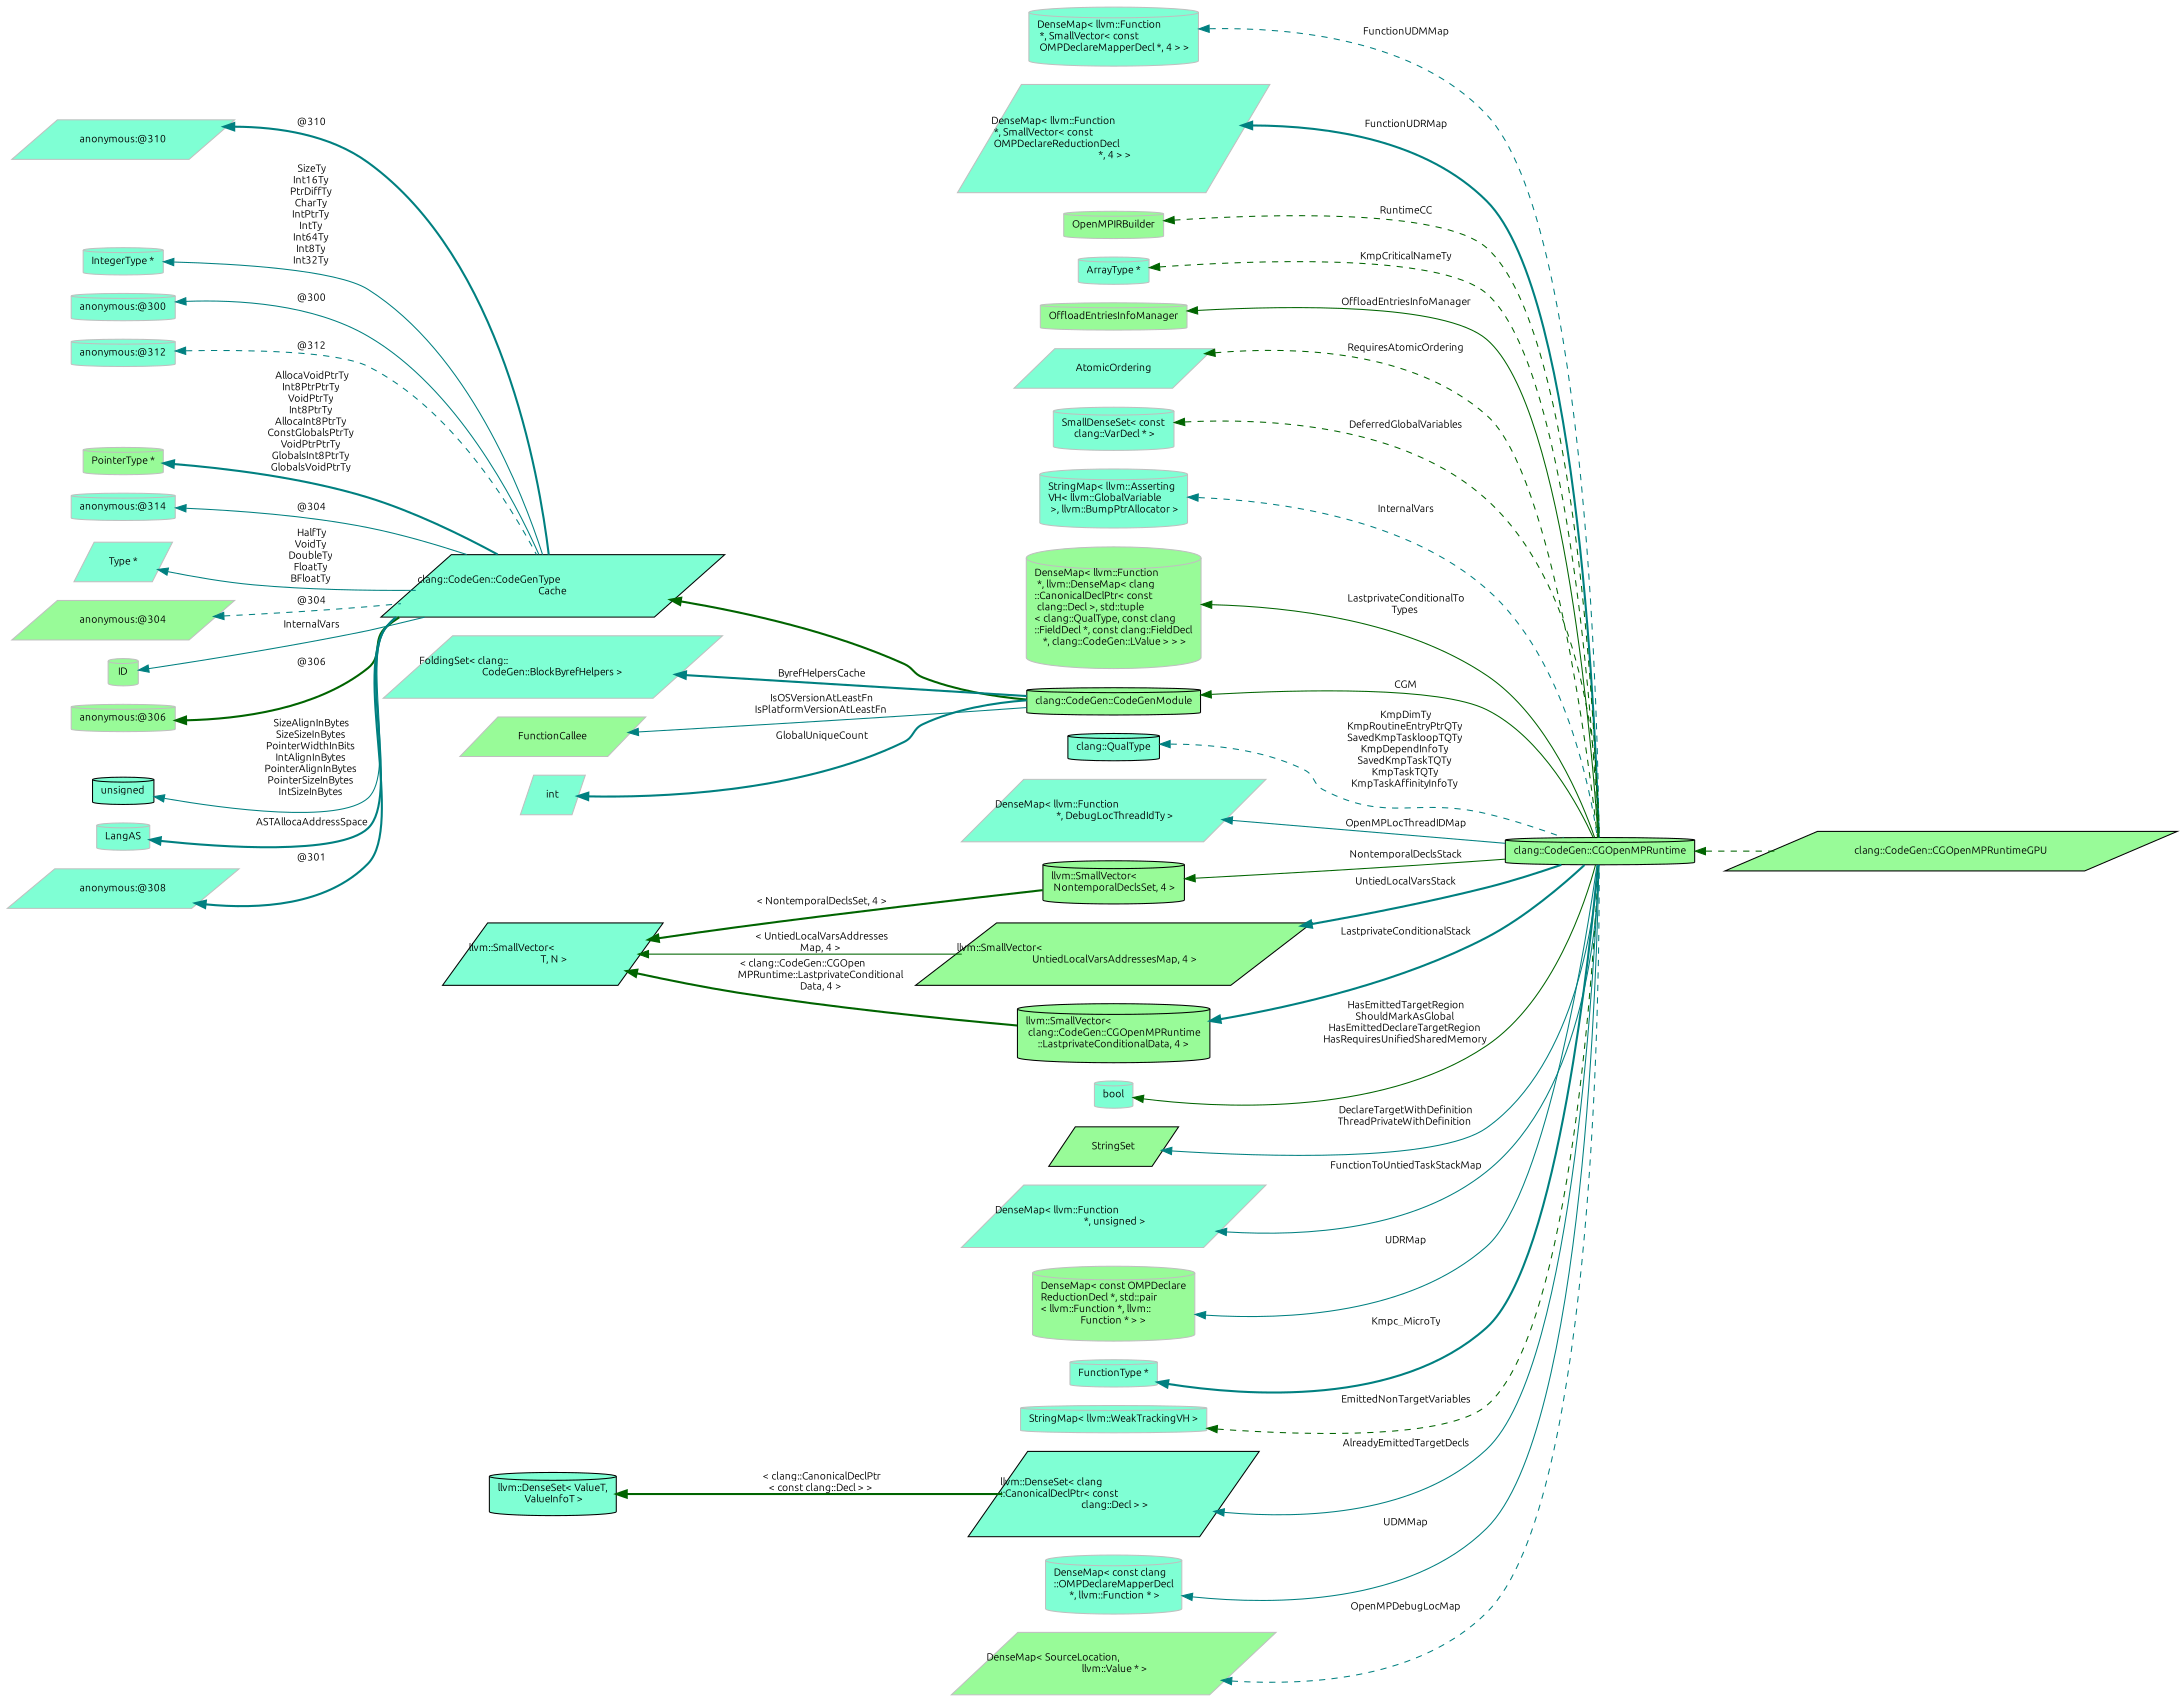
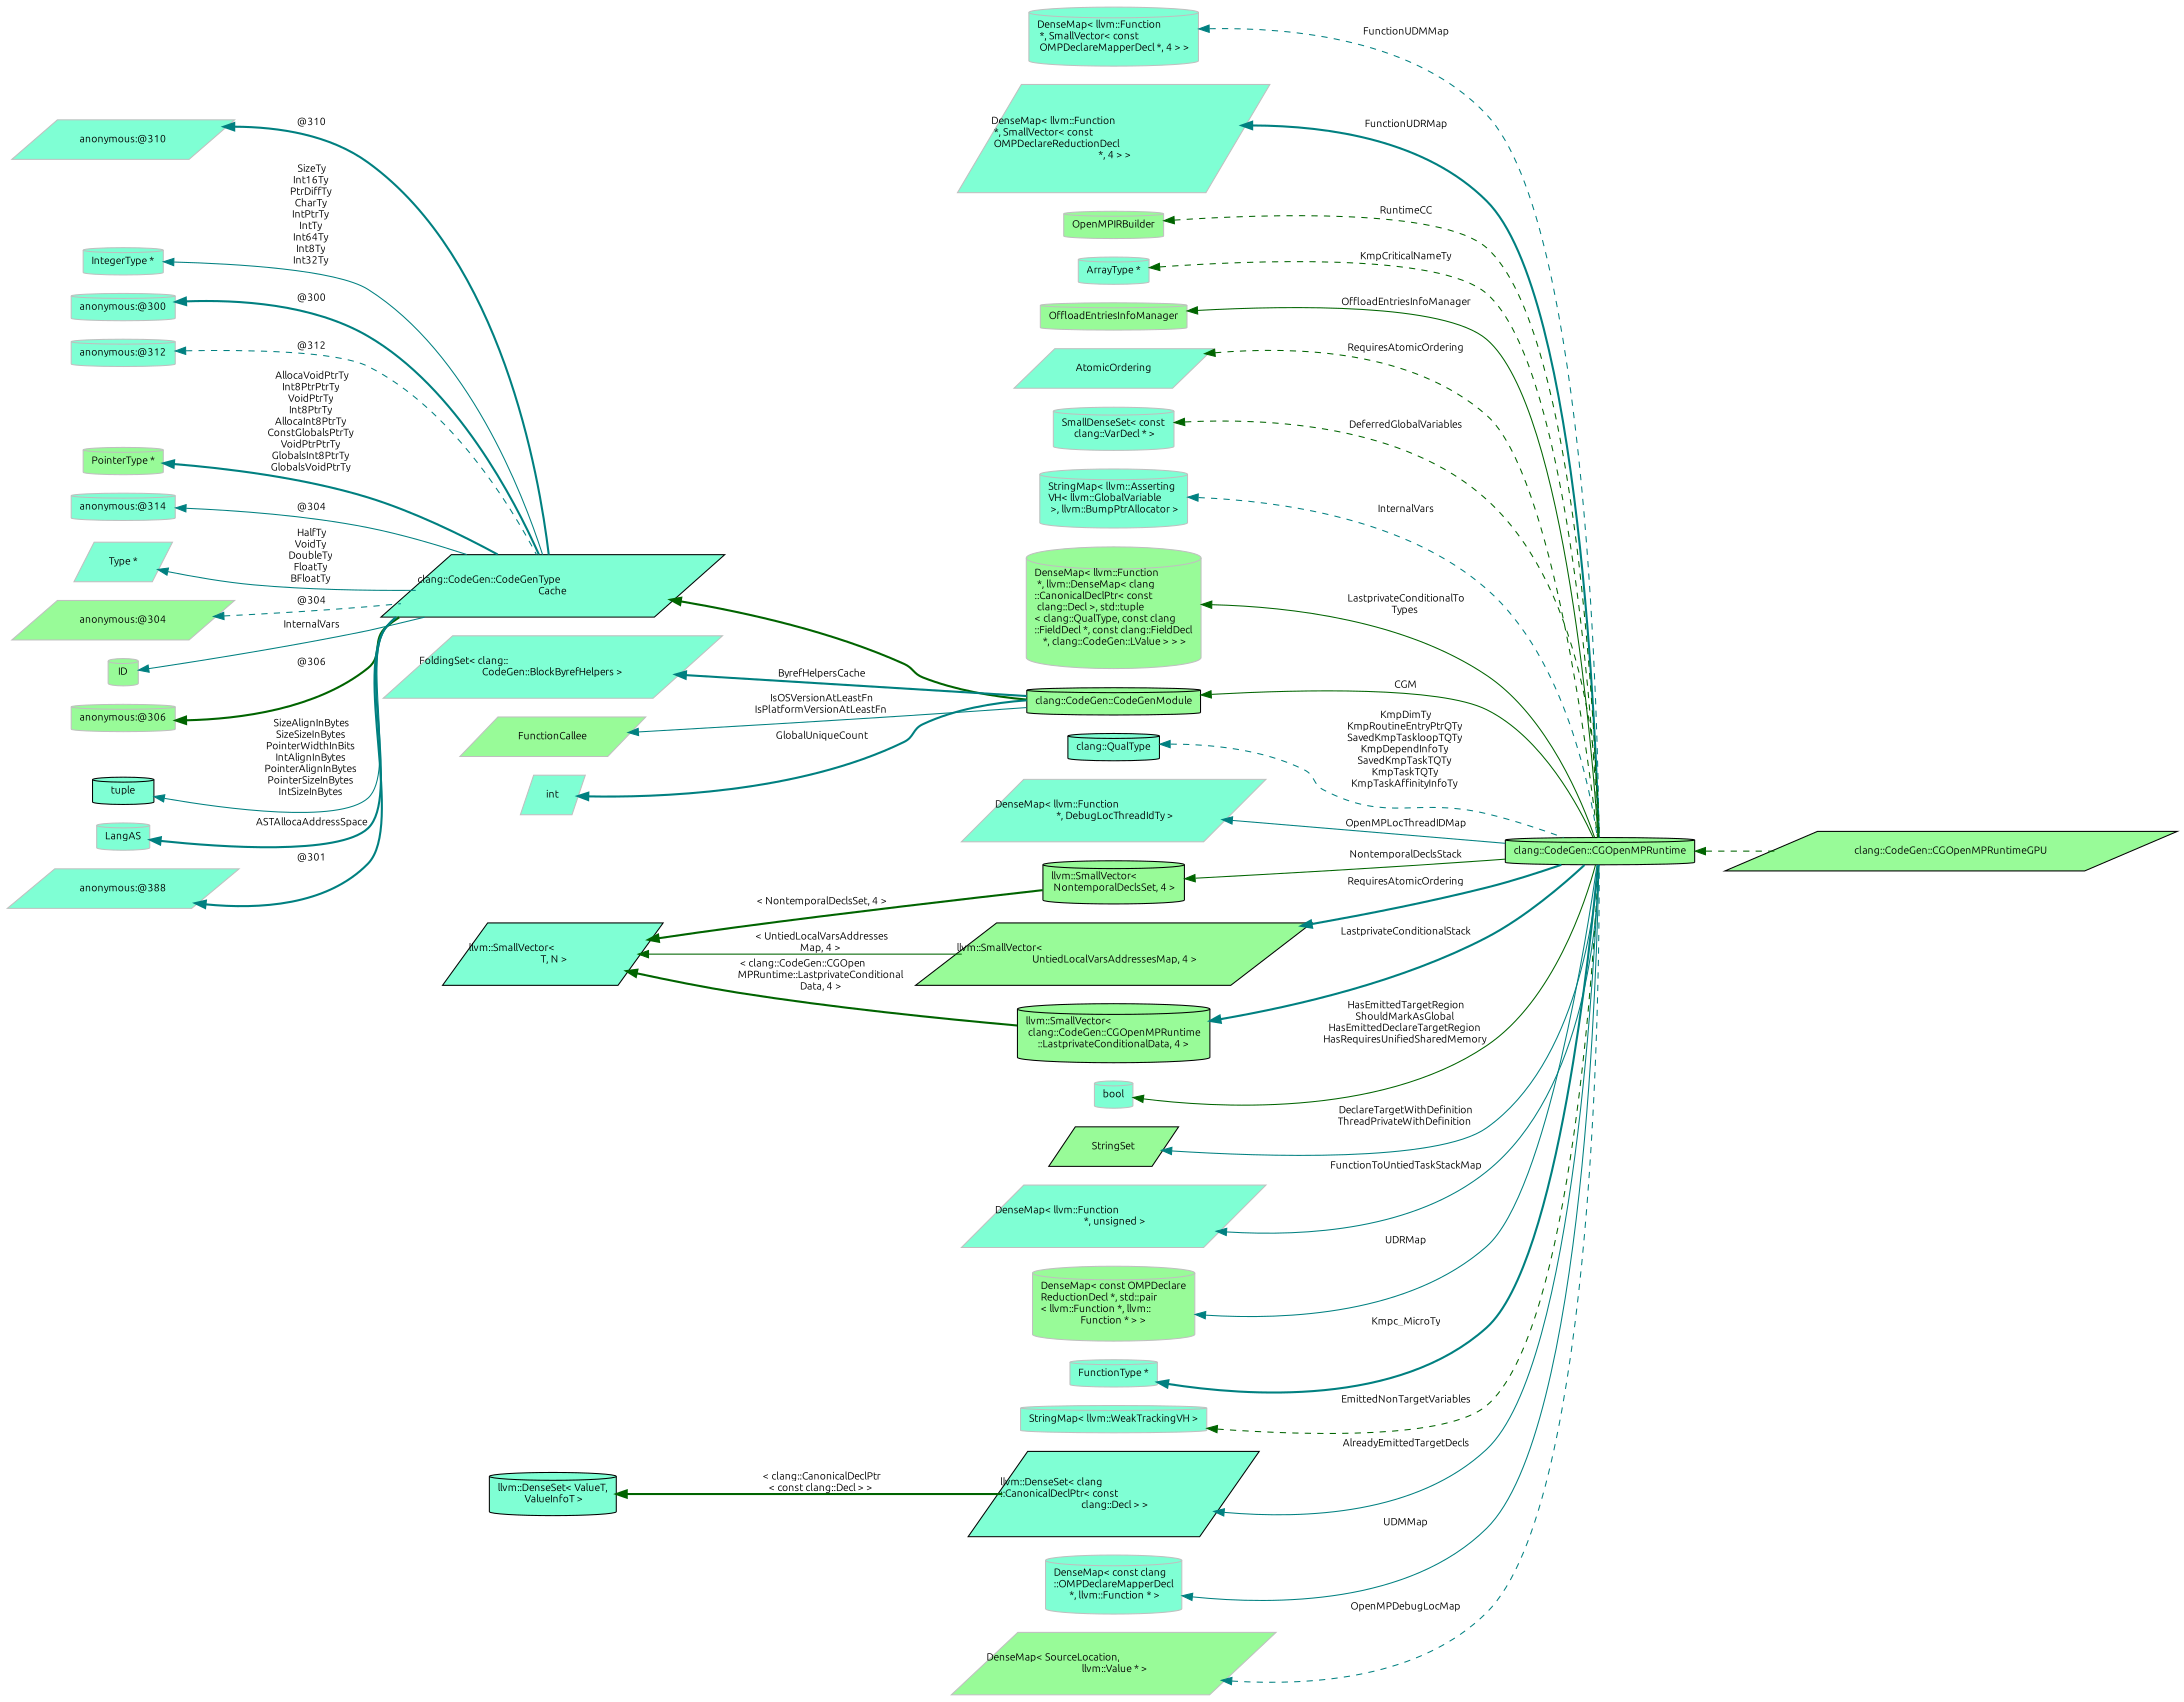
edge "clang::CodeGen::CodeGenType Cache" -> "anonymous:@300": style solid -> bold
node "unsigned": label "unsigned" -> "tuple"
edge "clang::CodeGen::CGOpenMPRuntime" -> "llvm::SmallVector< UntiedLocalVarsAddressesMap, 4 >": label " UntiedLocalVarsStack" -> " RequiresAtomicOrdering"
node "anonymous:@308": label "anonymous:@308" -> "anonymous:@388"
